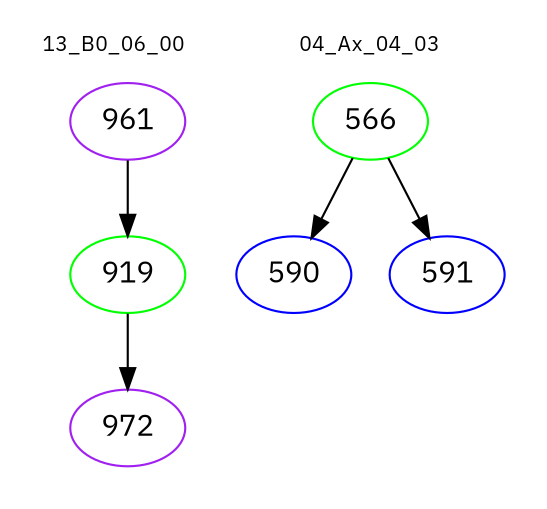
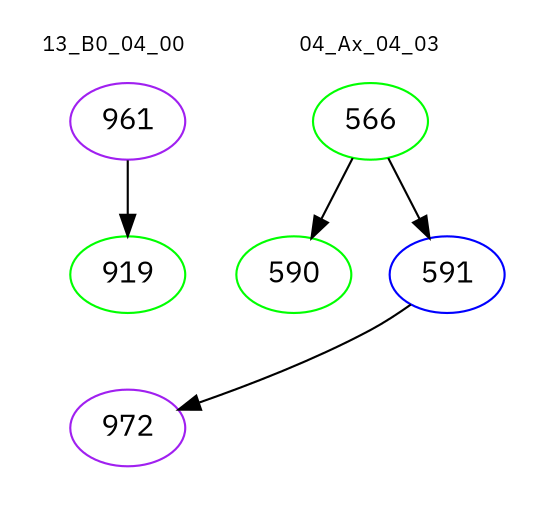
cluster "13_B0_06_00": label "13_B0_06_00" -> "13_B0_04_00"
node "590": color blue -> green
edge "919" -> "972": now "591" -> "972"
